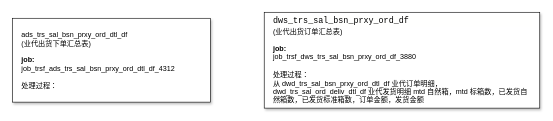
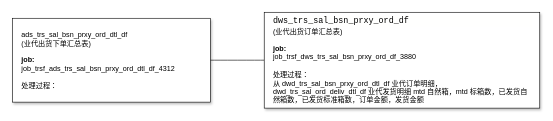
edge "ads_trs_sal_bsn_prxy_ord_dtl_df (业代出货下单汇总表) job: job_trsf_ads_trs_sal_bsn_prxy_ord_dtl_df_4312 处理过程：" -- "dws_trs_sal_bsn_prxy_ord_df (业代出货订单汇总表) job: job_trsf_dws_trs_sal_bsn_prxy_ord_df_3880 处理过程： 从 dwd_trs_sal_bsn_prxy_ord_dtl_df 业代订单明细，dwd_trs_sal_ord_deliv_dtl_df 业代发货明细 mtd 自然箱，mtd 标箱数，已发货自然箱数，已发货标准箱数，订单金额，发货金额": added
